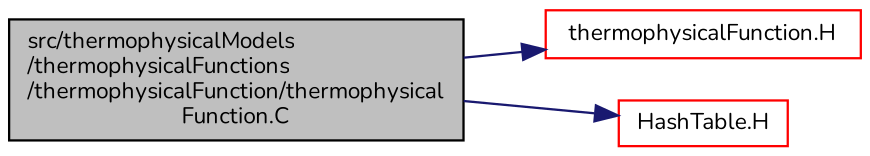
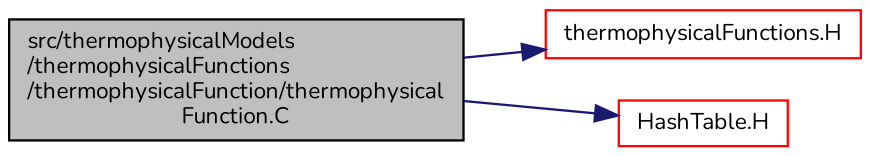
node "thermophysicalFunction.H": label "thermophysicalFunction.H" -> "thermophysicalFunctions.H"
